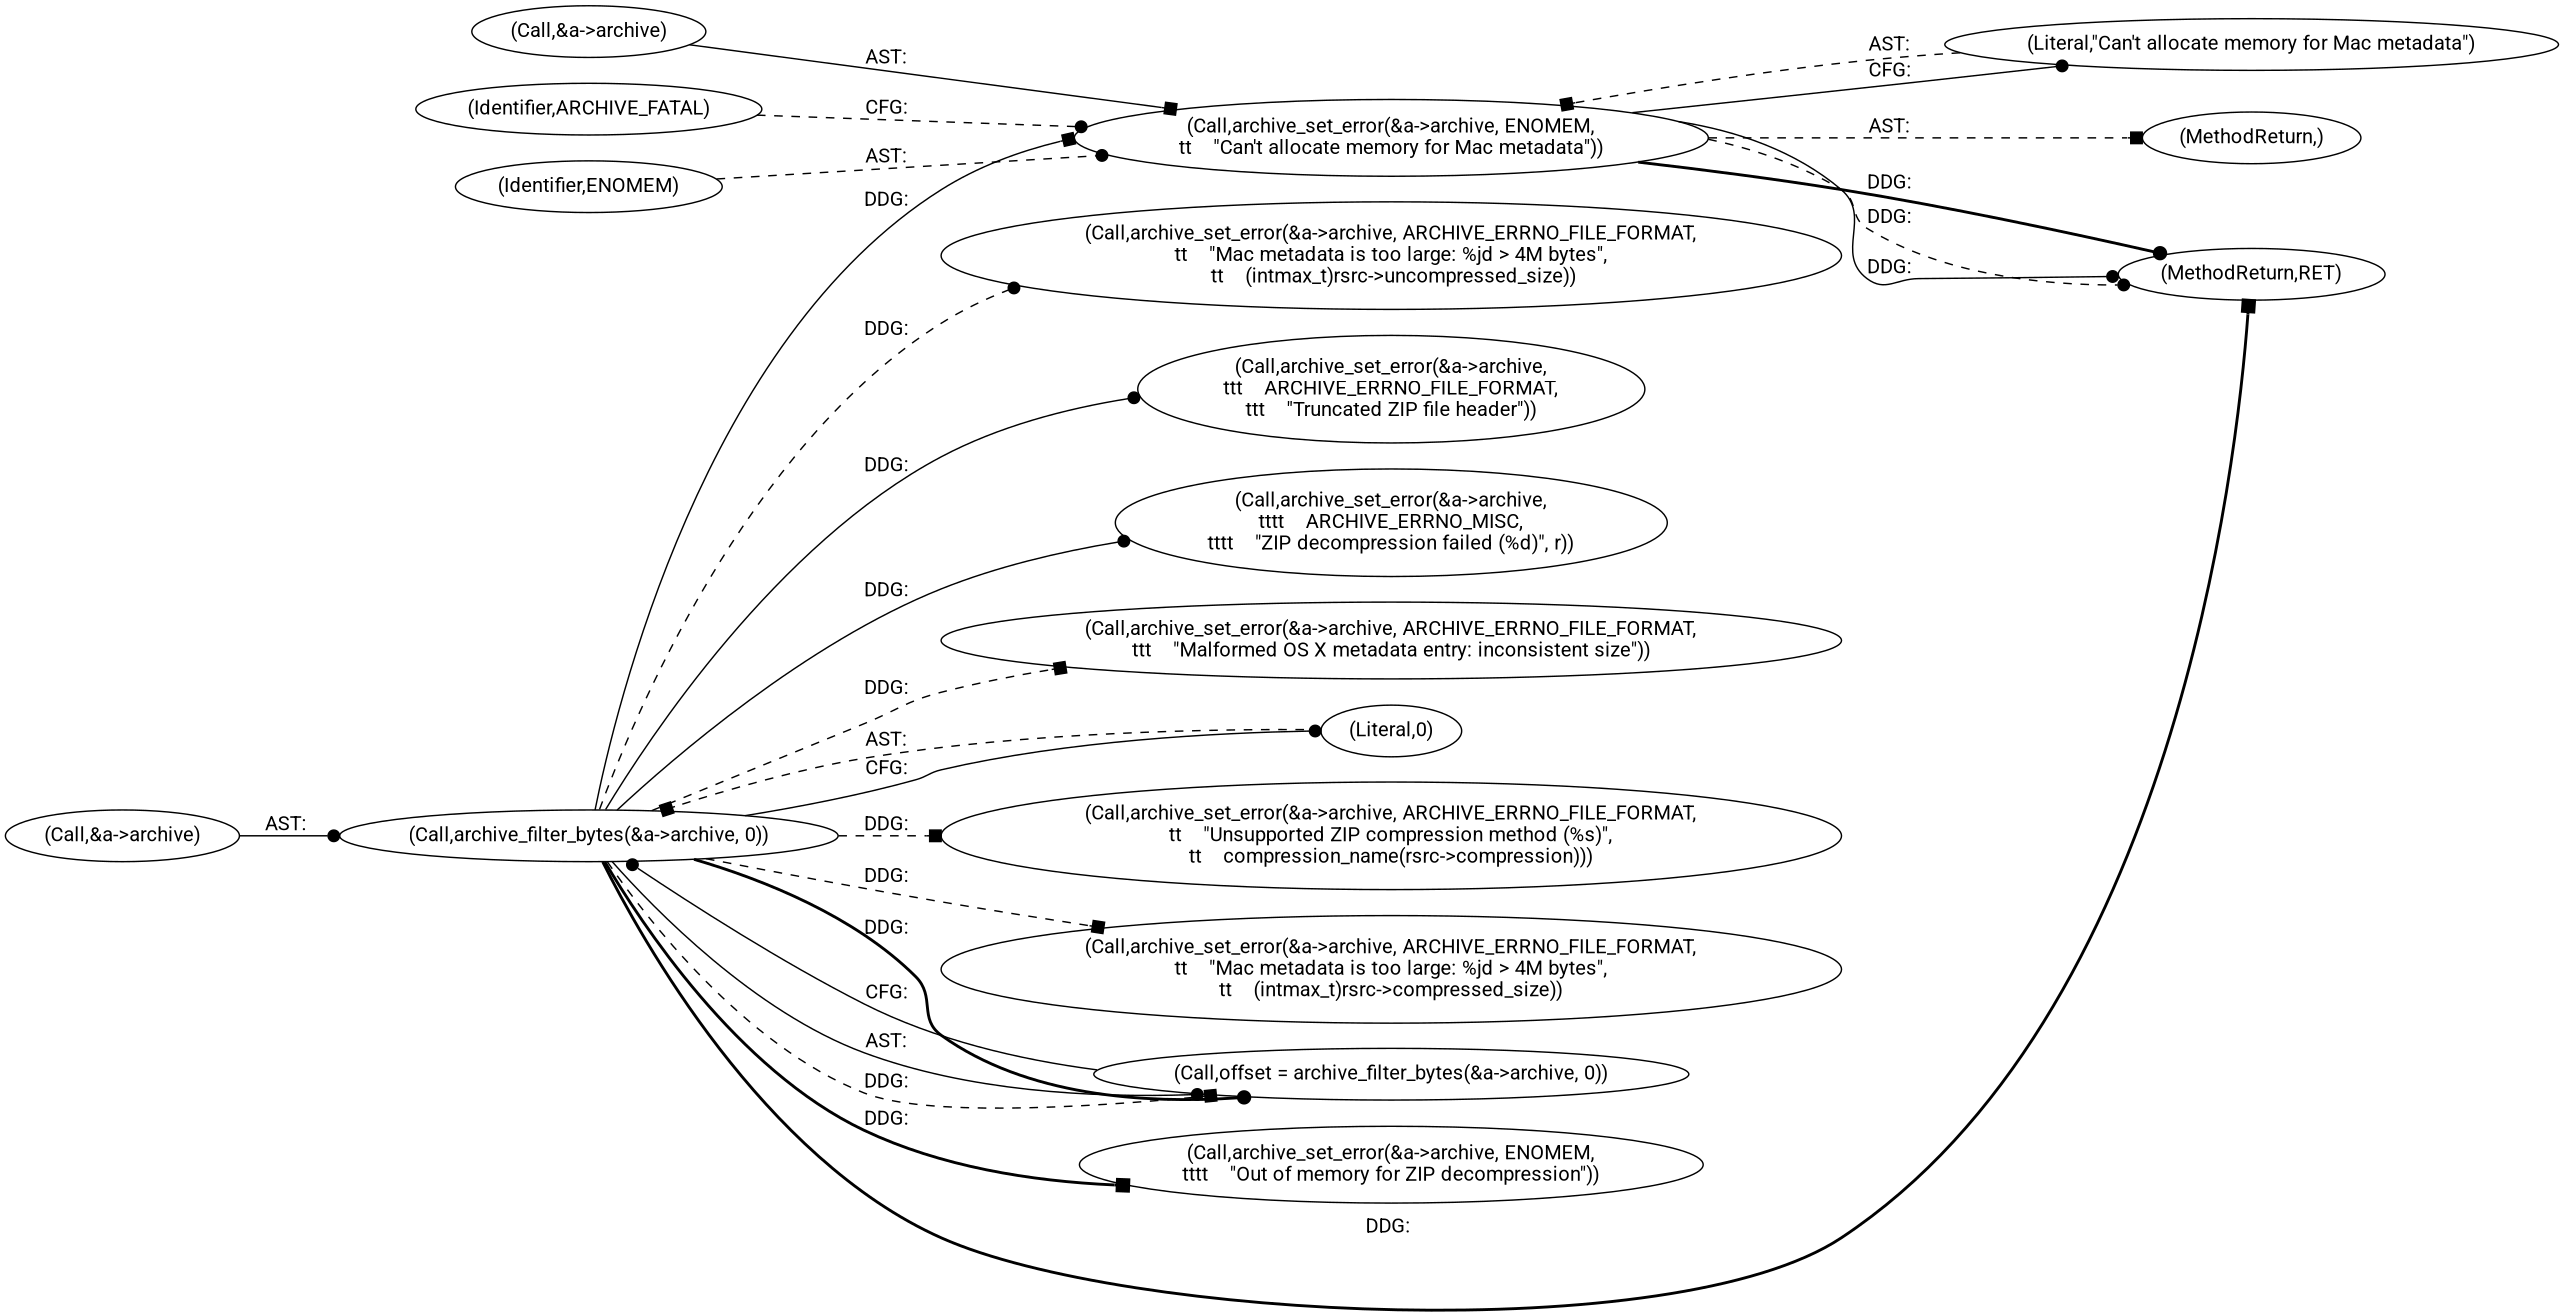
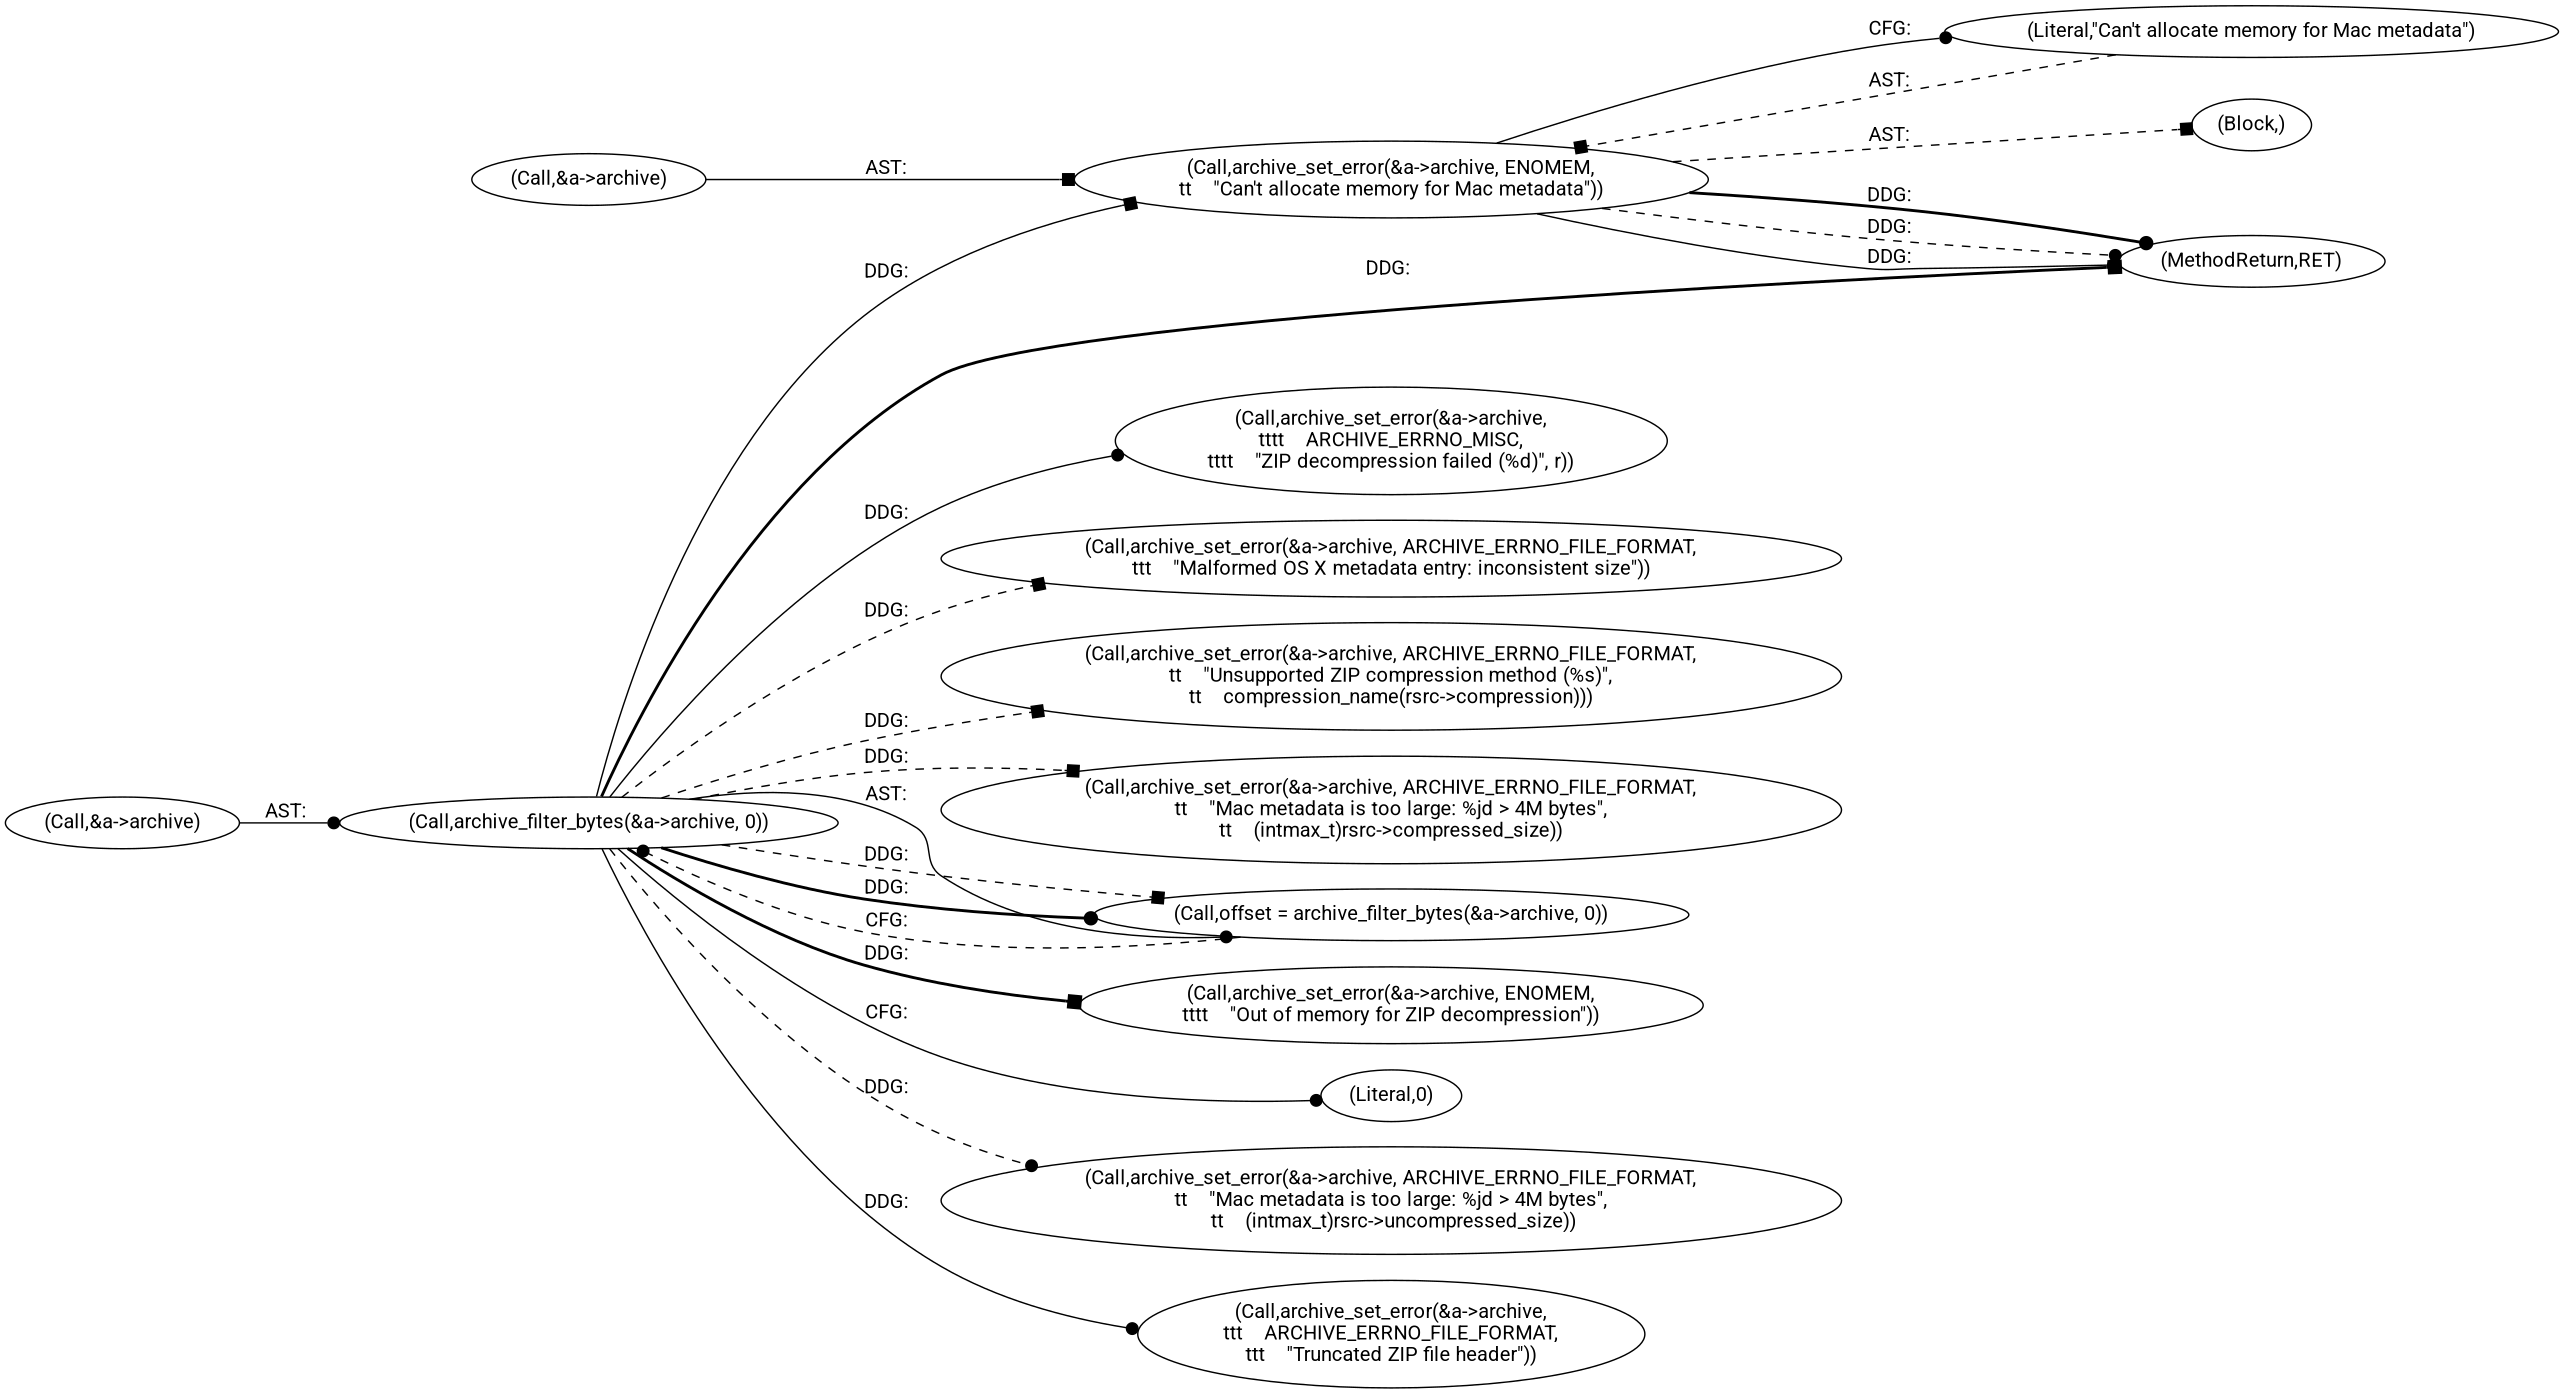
node "(Identifier,ARCHIVE_FATAL)": removed
node "(MethodReturn,)": label "(MethodReturn,)" -> "(Block,)"
node "(Identifier,ENOMEM)": removed
edge "(Literal,0)" -> "(Call,archive_filter_bytes(&a->archive, 0))": removed, label "AST:"
edge "(Call,offset = archive_filter_bytes(&a->archive, 0))" -> "(Call,archive_filter_bytes(&a->archive, 0))": style solid -> dashed
